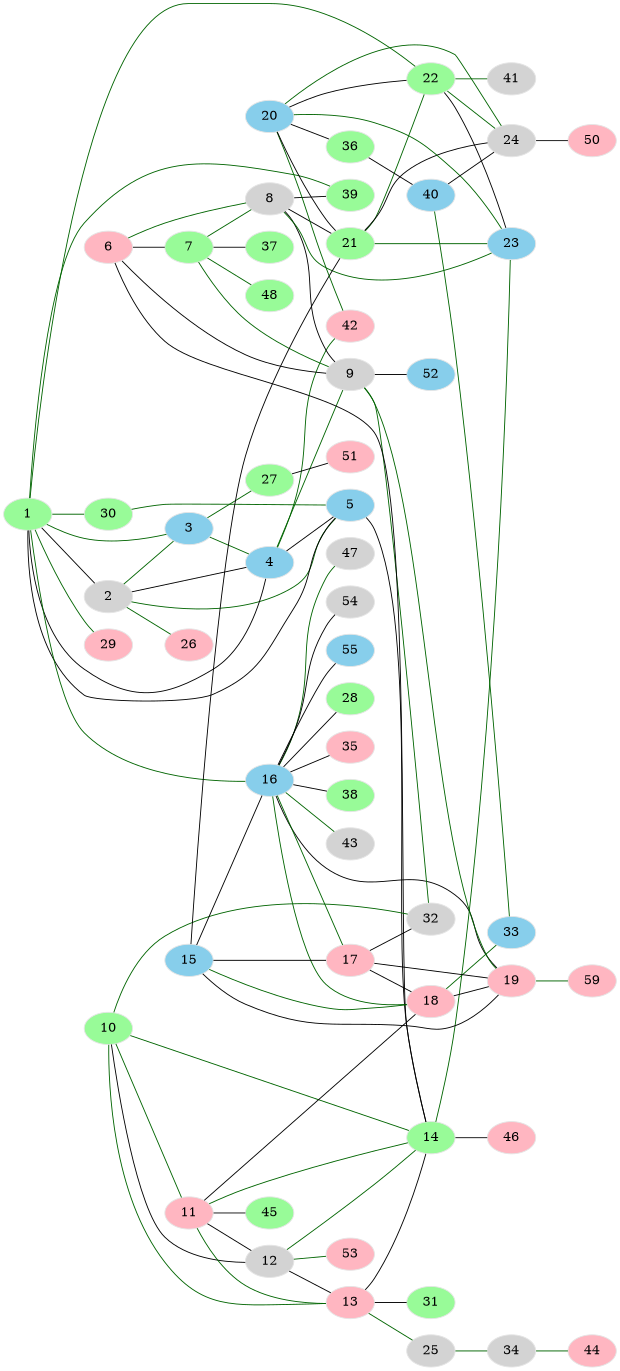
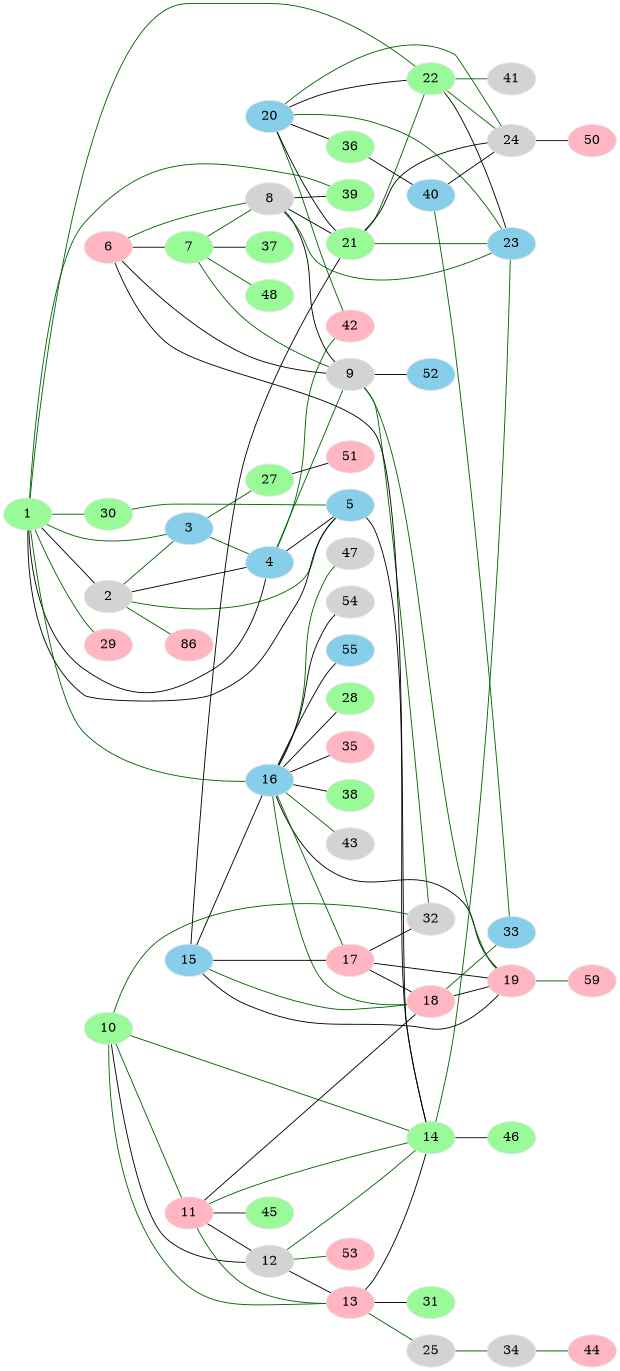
node "26": label "26" -> "86"
node "46": fillcolor lightpink -> palegreen
